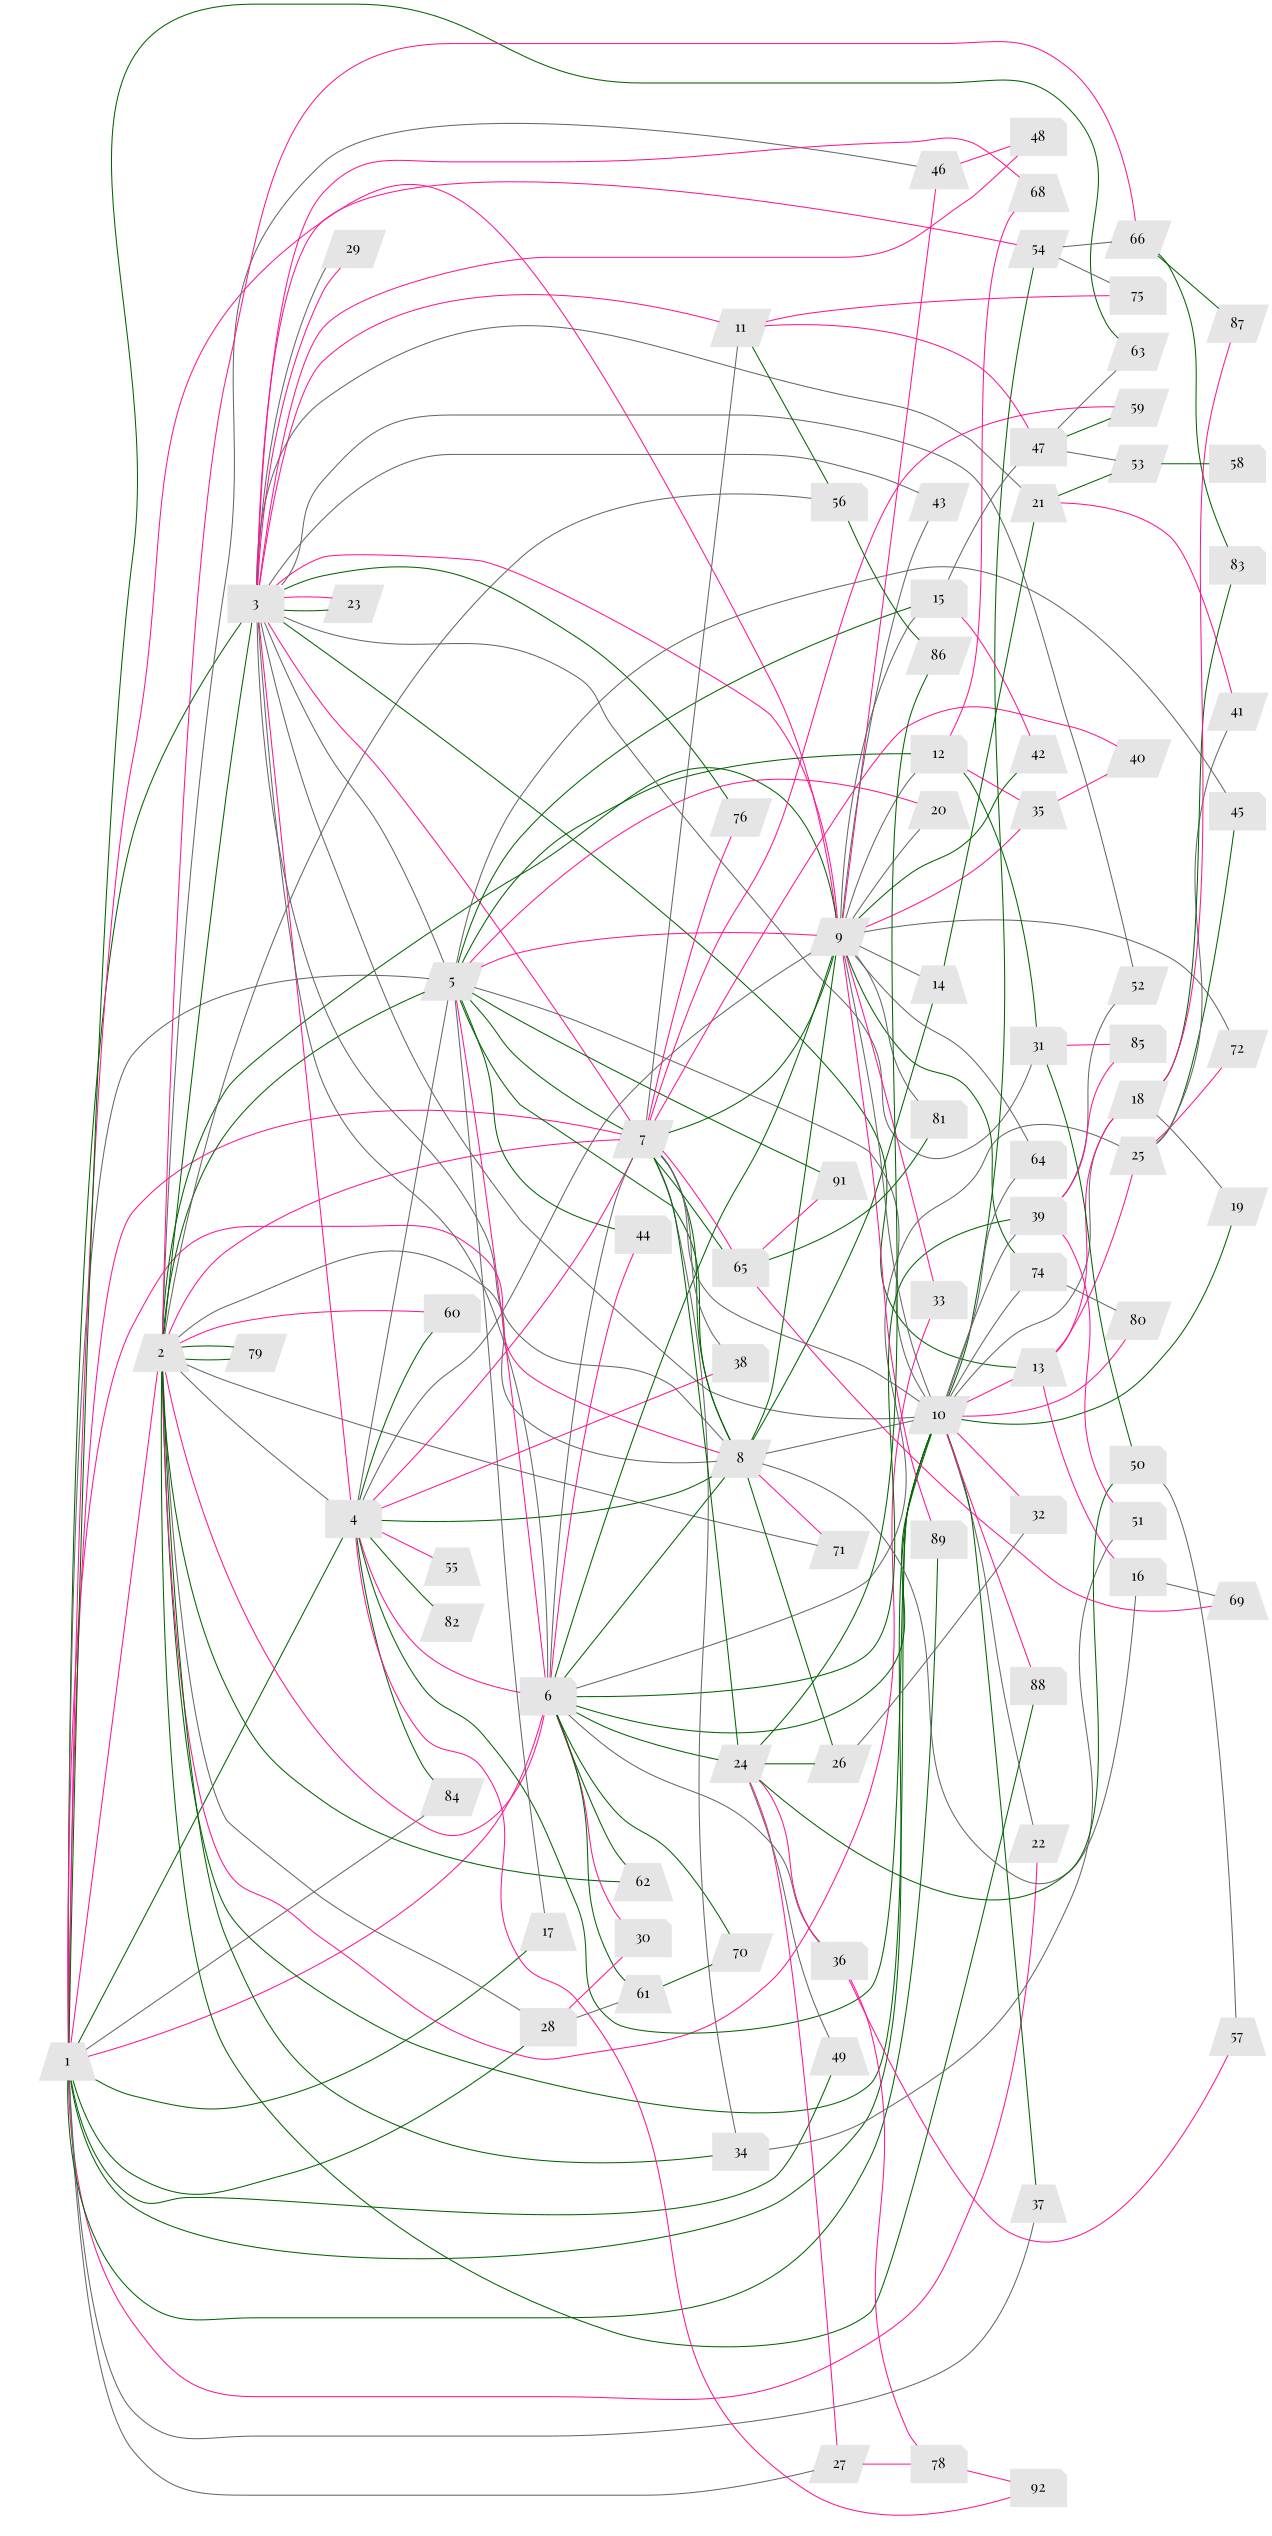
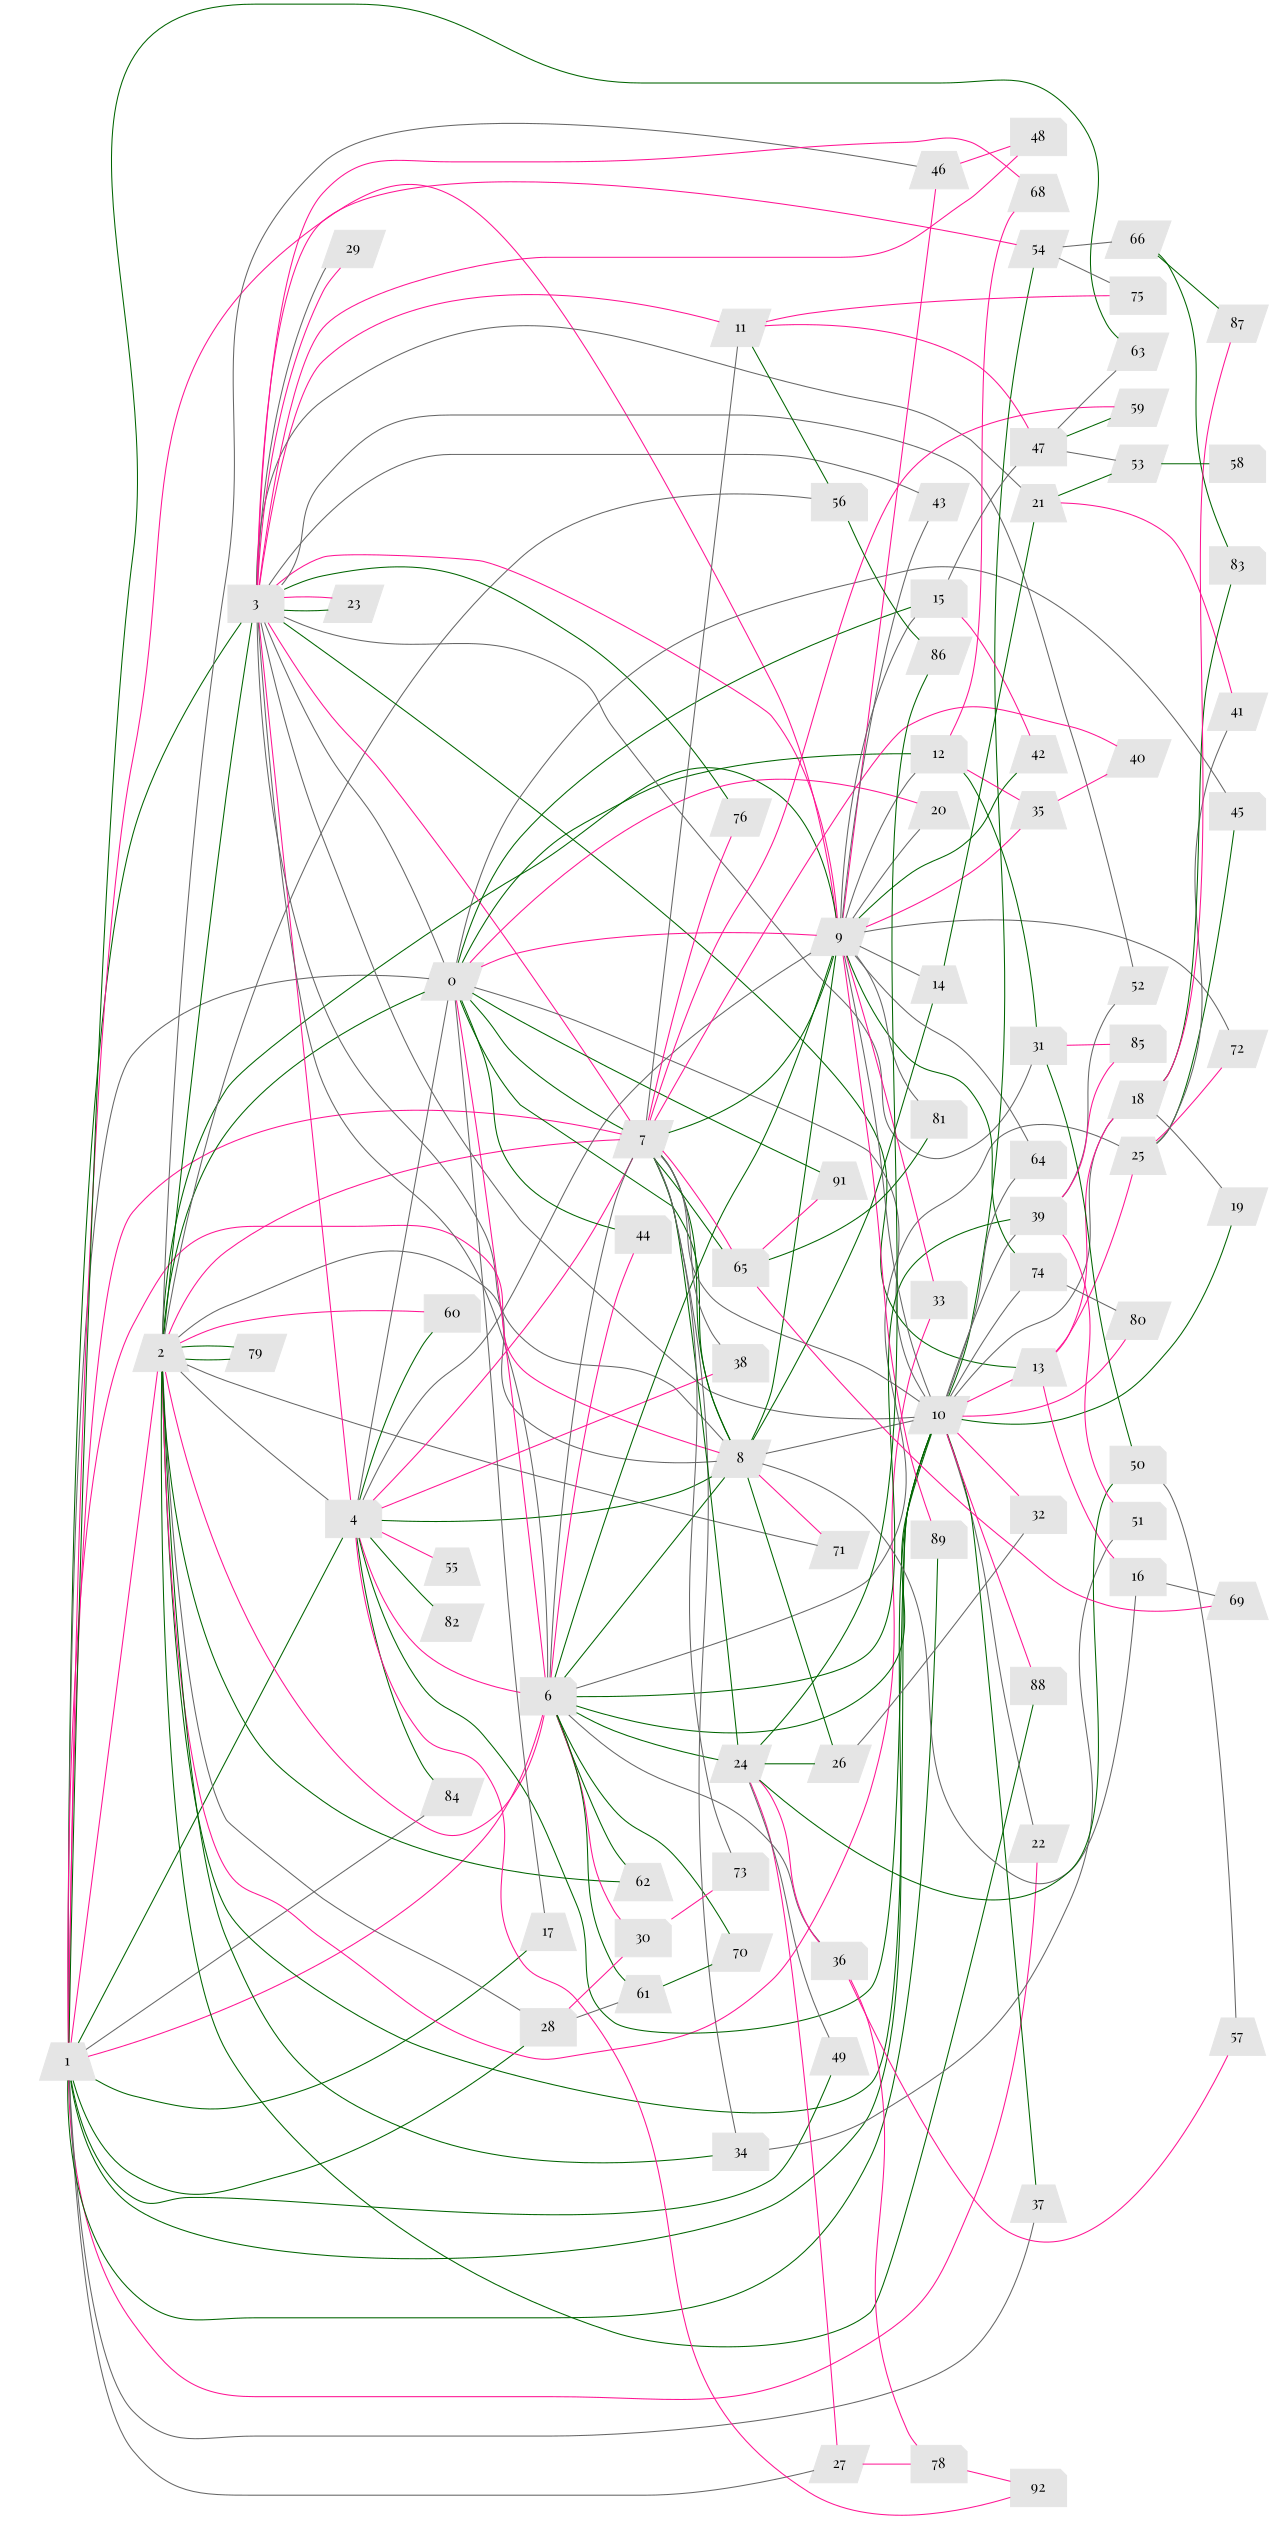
edge "66" -- "2": removed
node "5": label "5" -> "0"
node "73": added
